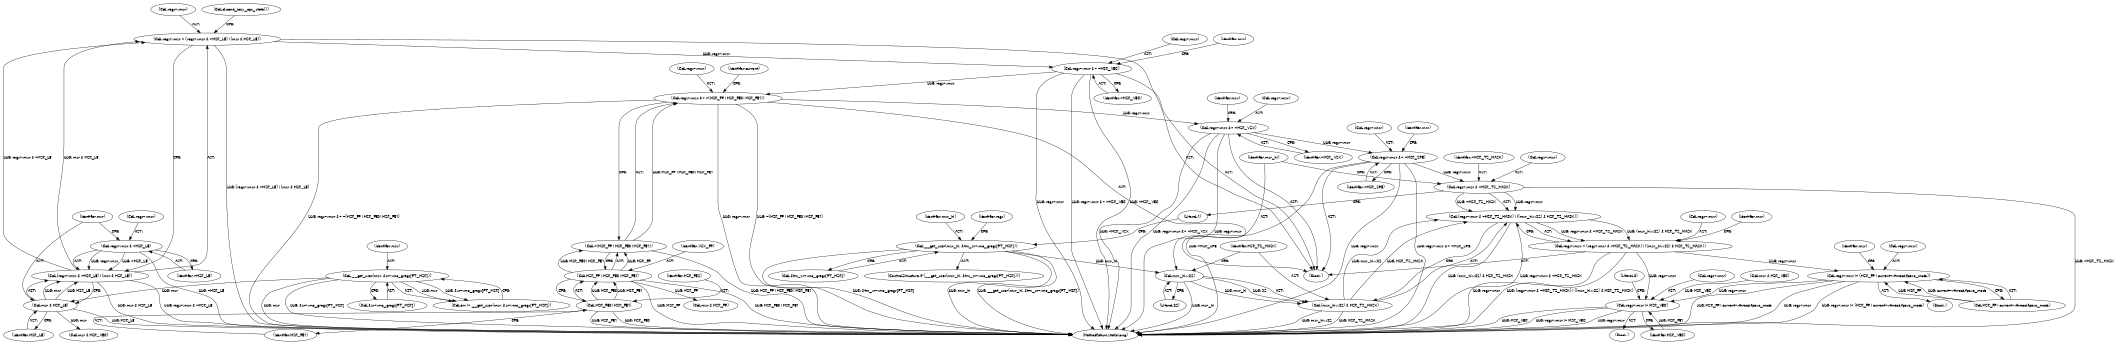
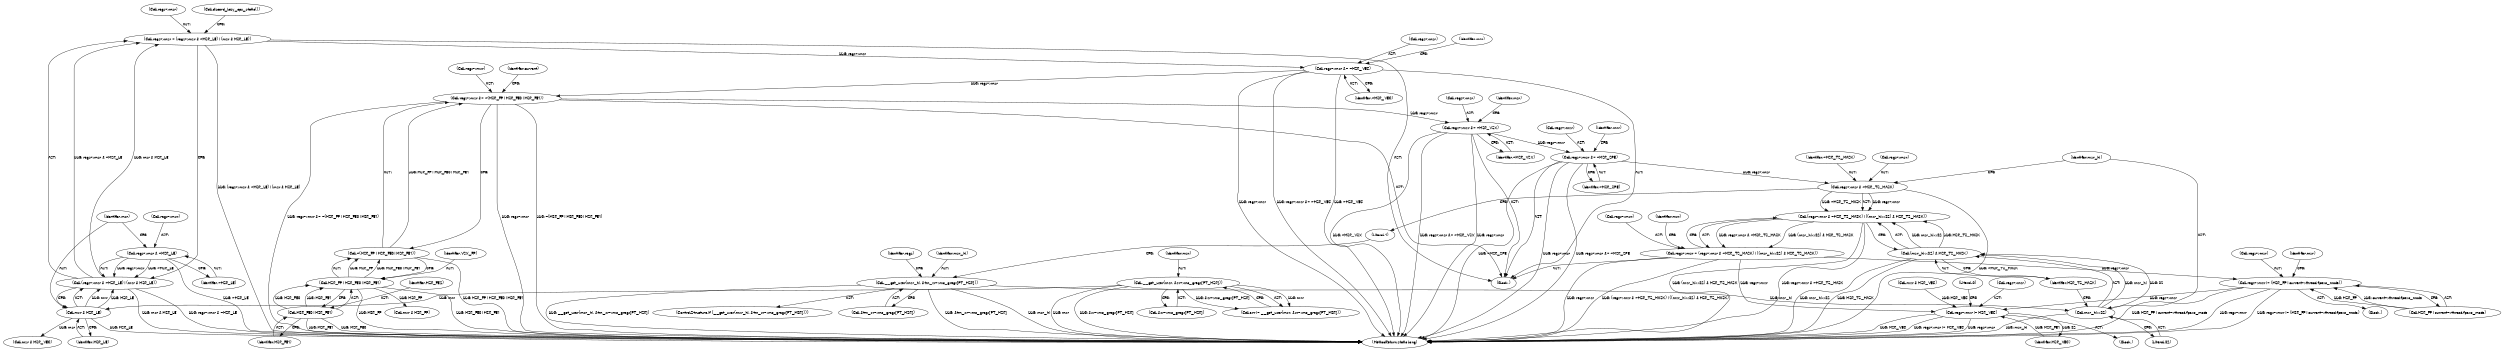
node "(Call,discard_lazy_cpu_state())": label "(Call,discard_lazy_cpu_state())" -> "(Call,discard_lazy_cpu_static())"
edge "(Call,(msr_hi<<32) & MSR_TS_MASK)" -> "(Identifier,MSR_TS_MASK)": added, label "CFG:"
edge "(Call,regs->msr |= MSR_VEC)" -> "(Identifier,MSR_VEC)": label "CFG: " -> "DDG: 32"
